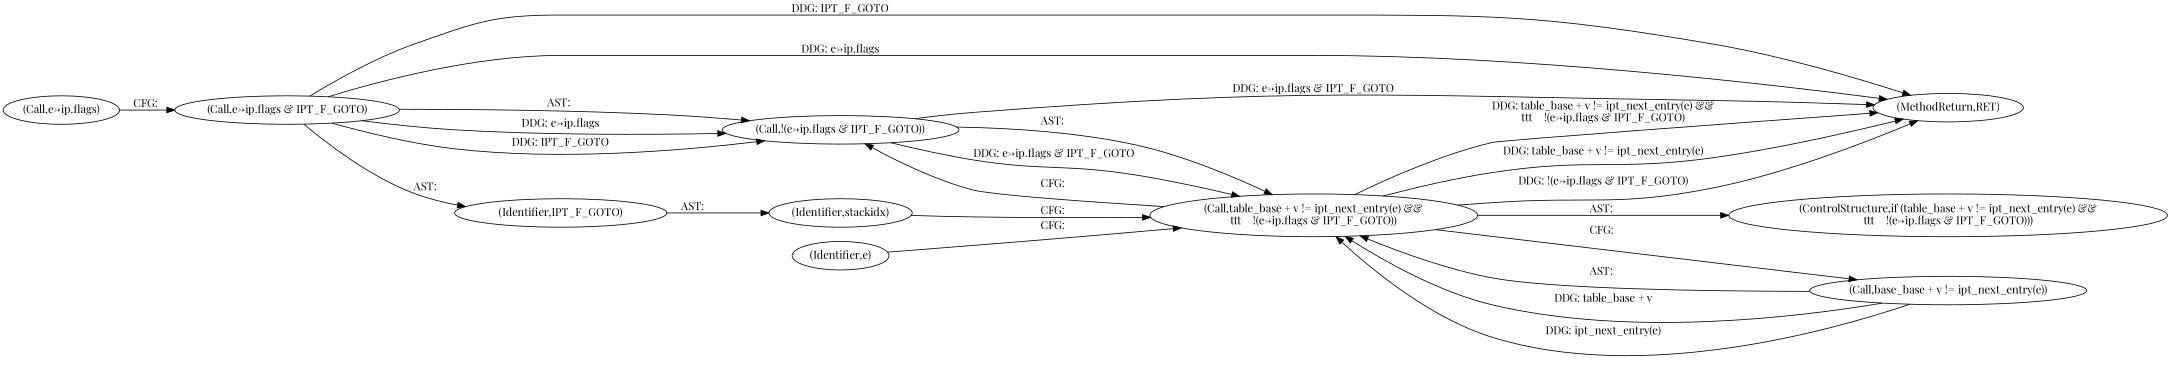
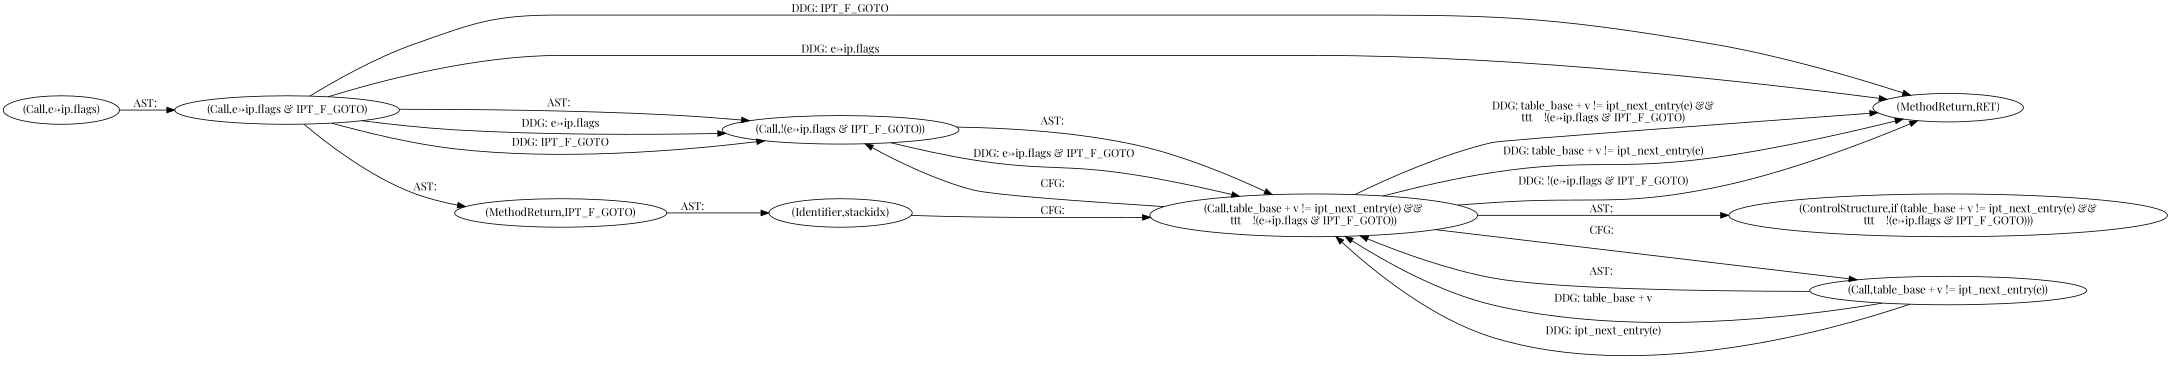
edge "(Call,!(e->ip.flags & IPT_F_GOTO))" -> "(MethodReturn,RET)": removed, label "DDG: e->ip.flags & IPT_F_GOTO"
edge "(Call,e->ip.flags)" -> "(Call,e->ip.flags & IPT_F_GOTO)": label "CFG: " -> "AST: "
node "(Identifier,IPT_F_GOTO)": label "(Identifier,IPT_F_GOTO)" -> "(MethodReturn,IPT_F_GOTO)"
node "(Identifier,e)": removed
node "(Call,base_base + v != ipt_next_entry(e))": label "(Call,base_base + v != ipt_next_entry(e))" -> "(Call,table_base + v != ipt_next_entry(e))"
